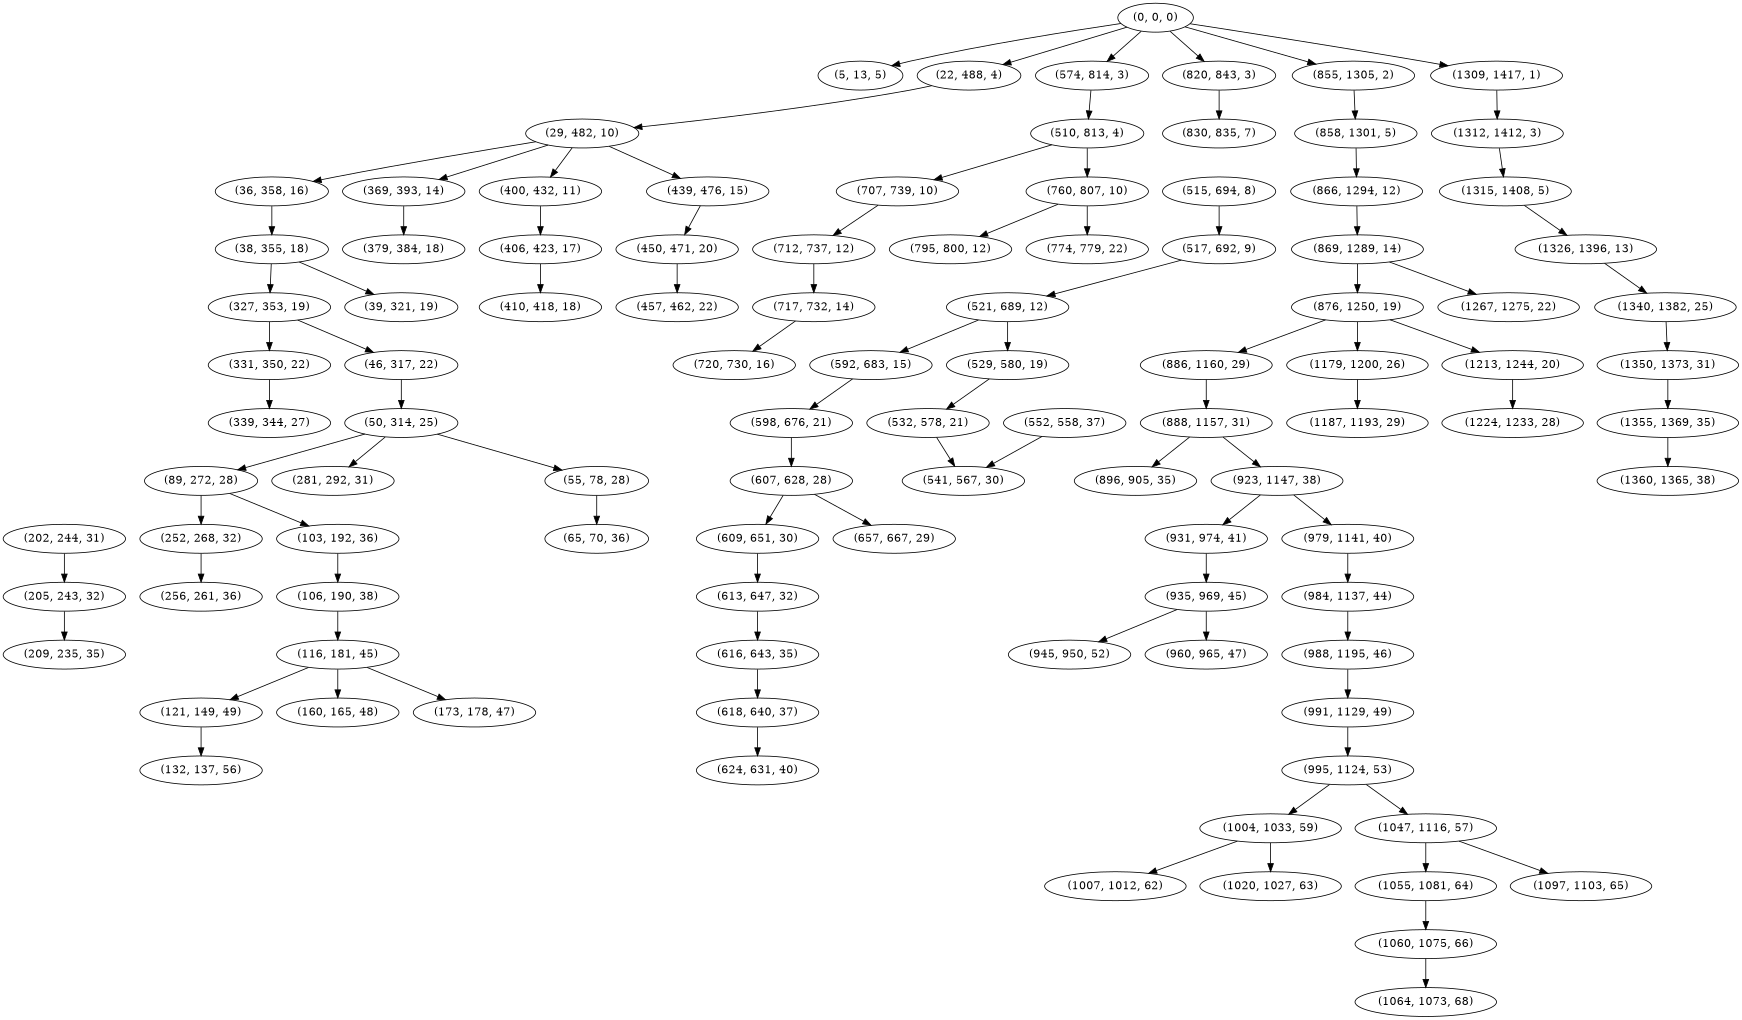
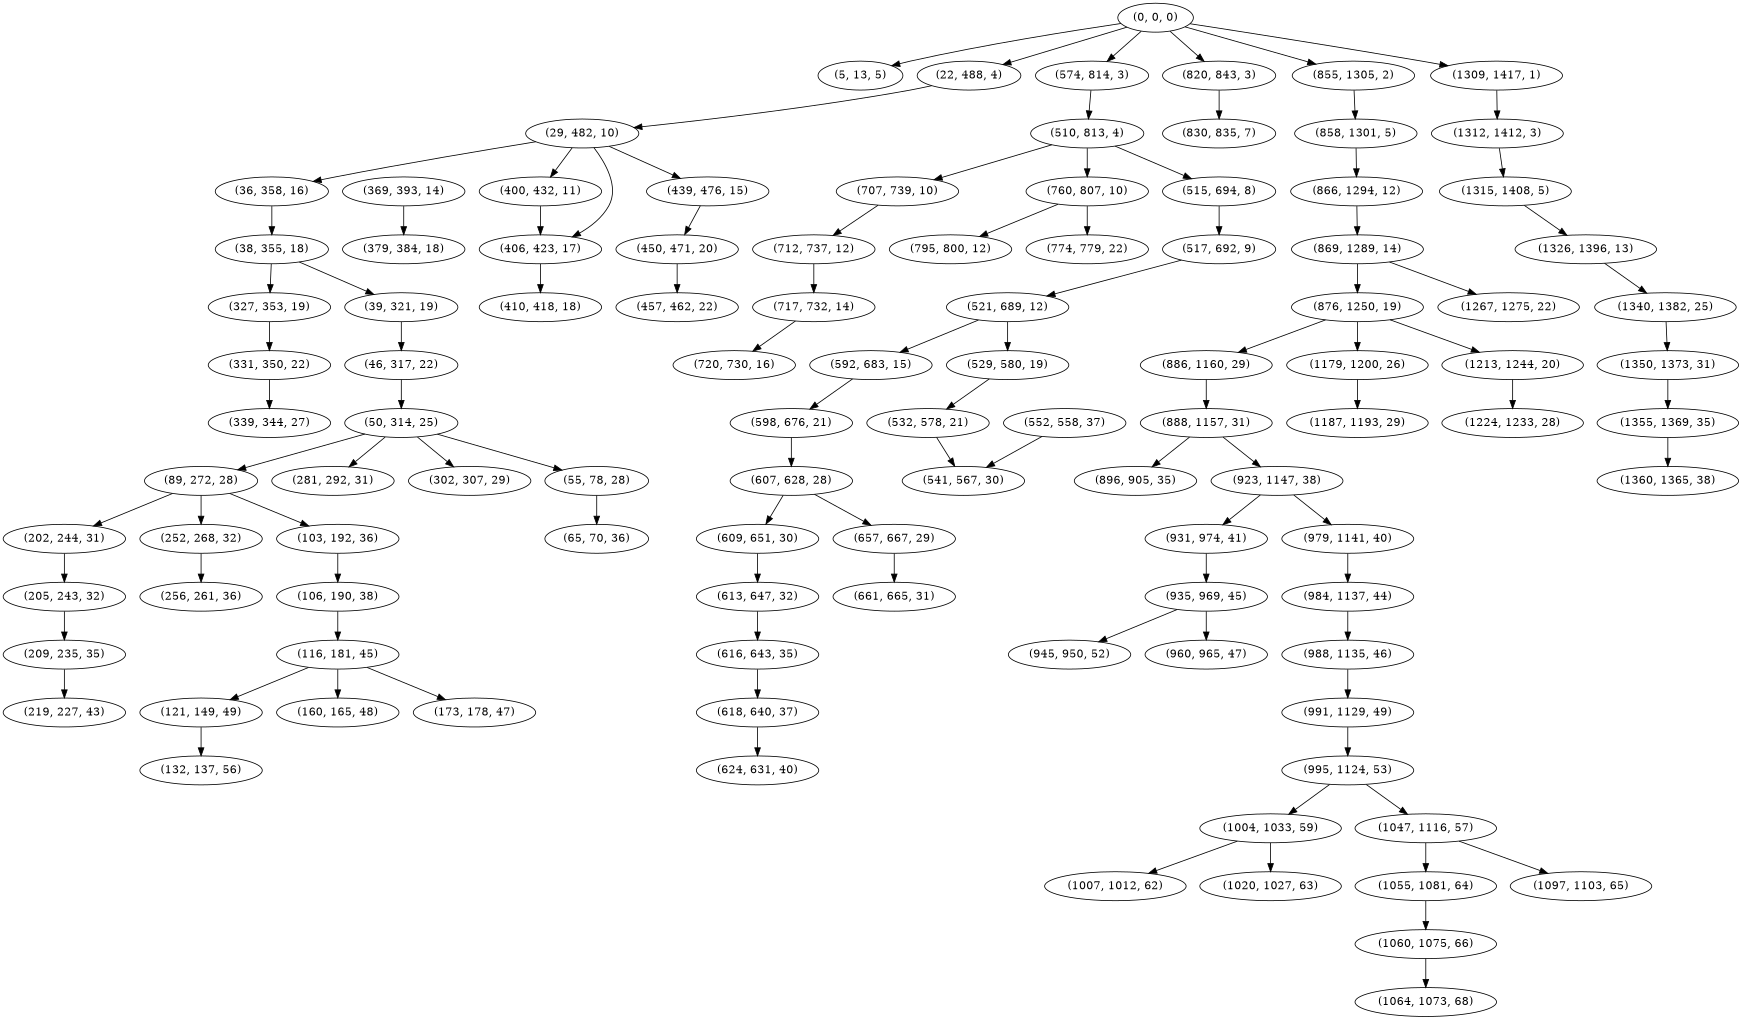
edge "(29, 482, 10)" -> "(369, 393, 14)": now "(29, 482, 10)" -> "(406, 423, 17)"
edge "(510, 813, 4)" -> "(515, 694, 8)": added
edge "(327, 353, 19)" -> "(46, 317, 22)": now "(39, 321, 19)" -> "(46, 317, 22)"
node "(302, 307, 29)": added
edge "(89, 272, 28)" -> "(202, 244, 31)": added
node "(661, 665, 31)": added
node "(988, 1195, 46)": label "(988, 1195, 46)" -> "(988, 1135, 46)"
node "(219, 227, 43)": added
